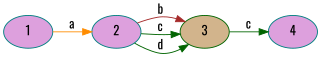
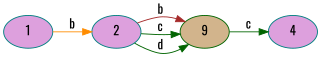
edge "1" -> "2": label "a" -> "b"
node "3": label "3" -> "9"
